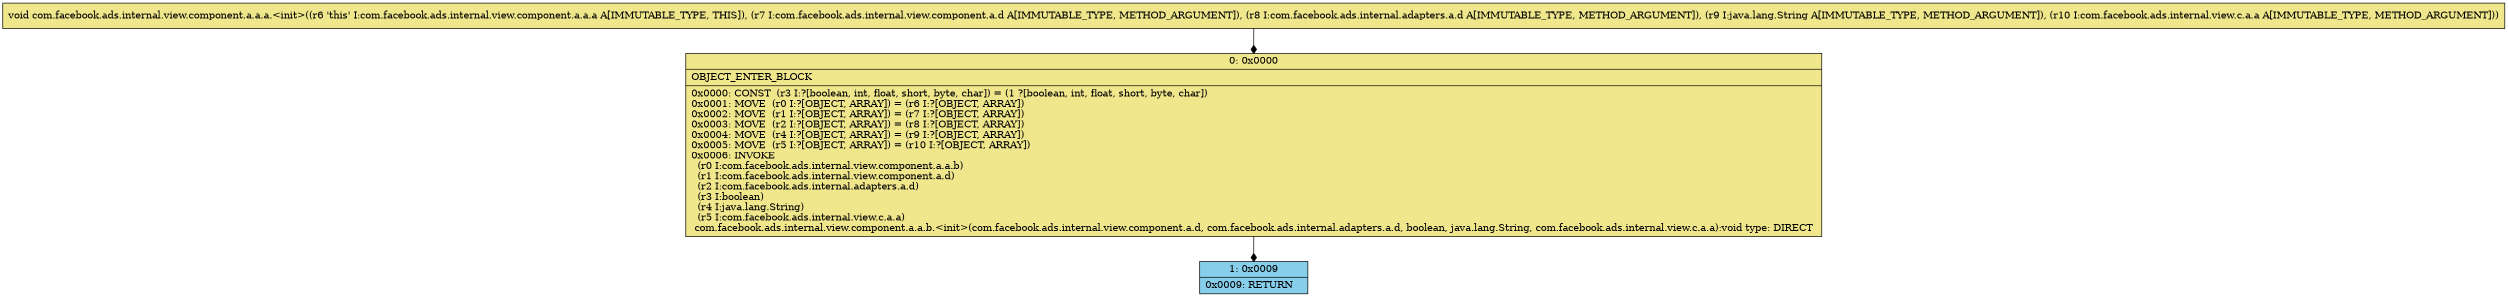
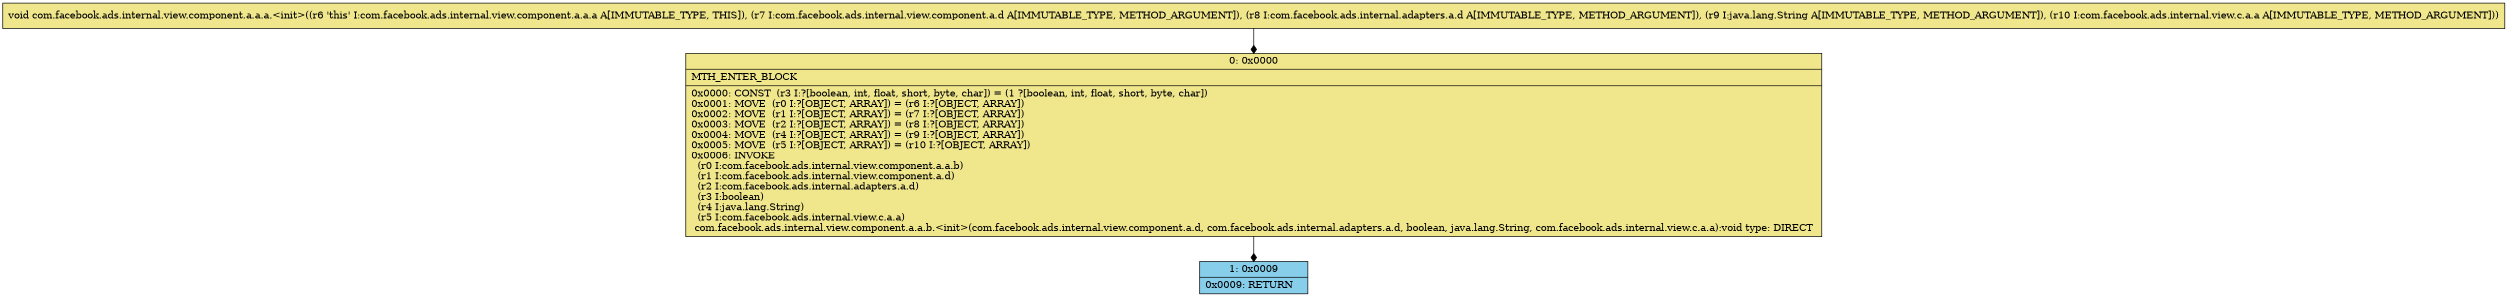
node "0: 0x0000": text "OBJECT_ENTER_BLOCK" -> "MTH_ENTER_BLOCK"
